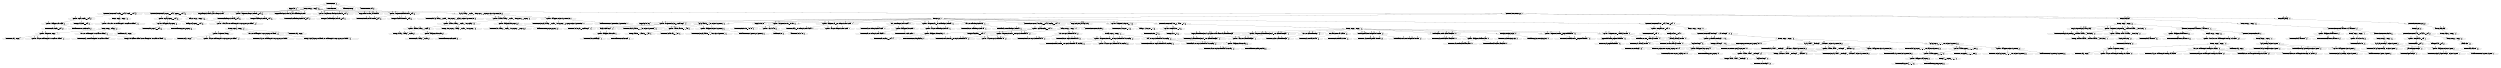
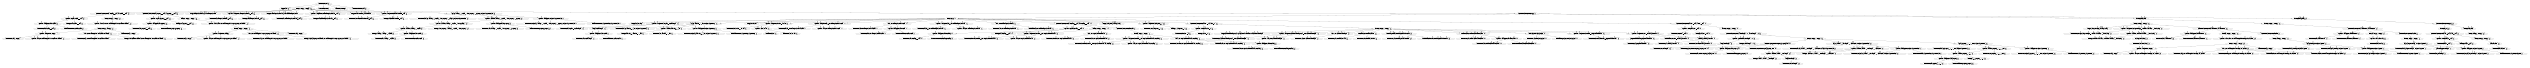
node "(IDENTIFIER,bis,bis = new BufferedInputStream(fis))": added
